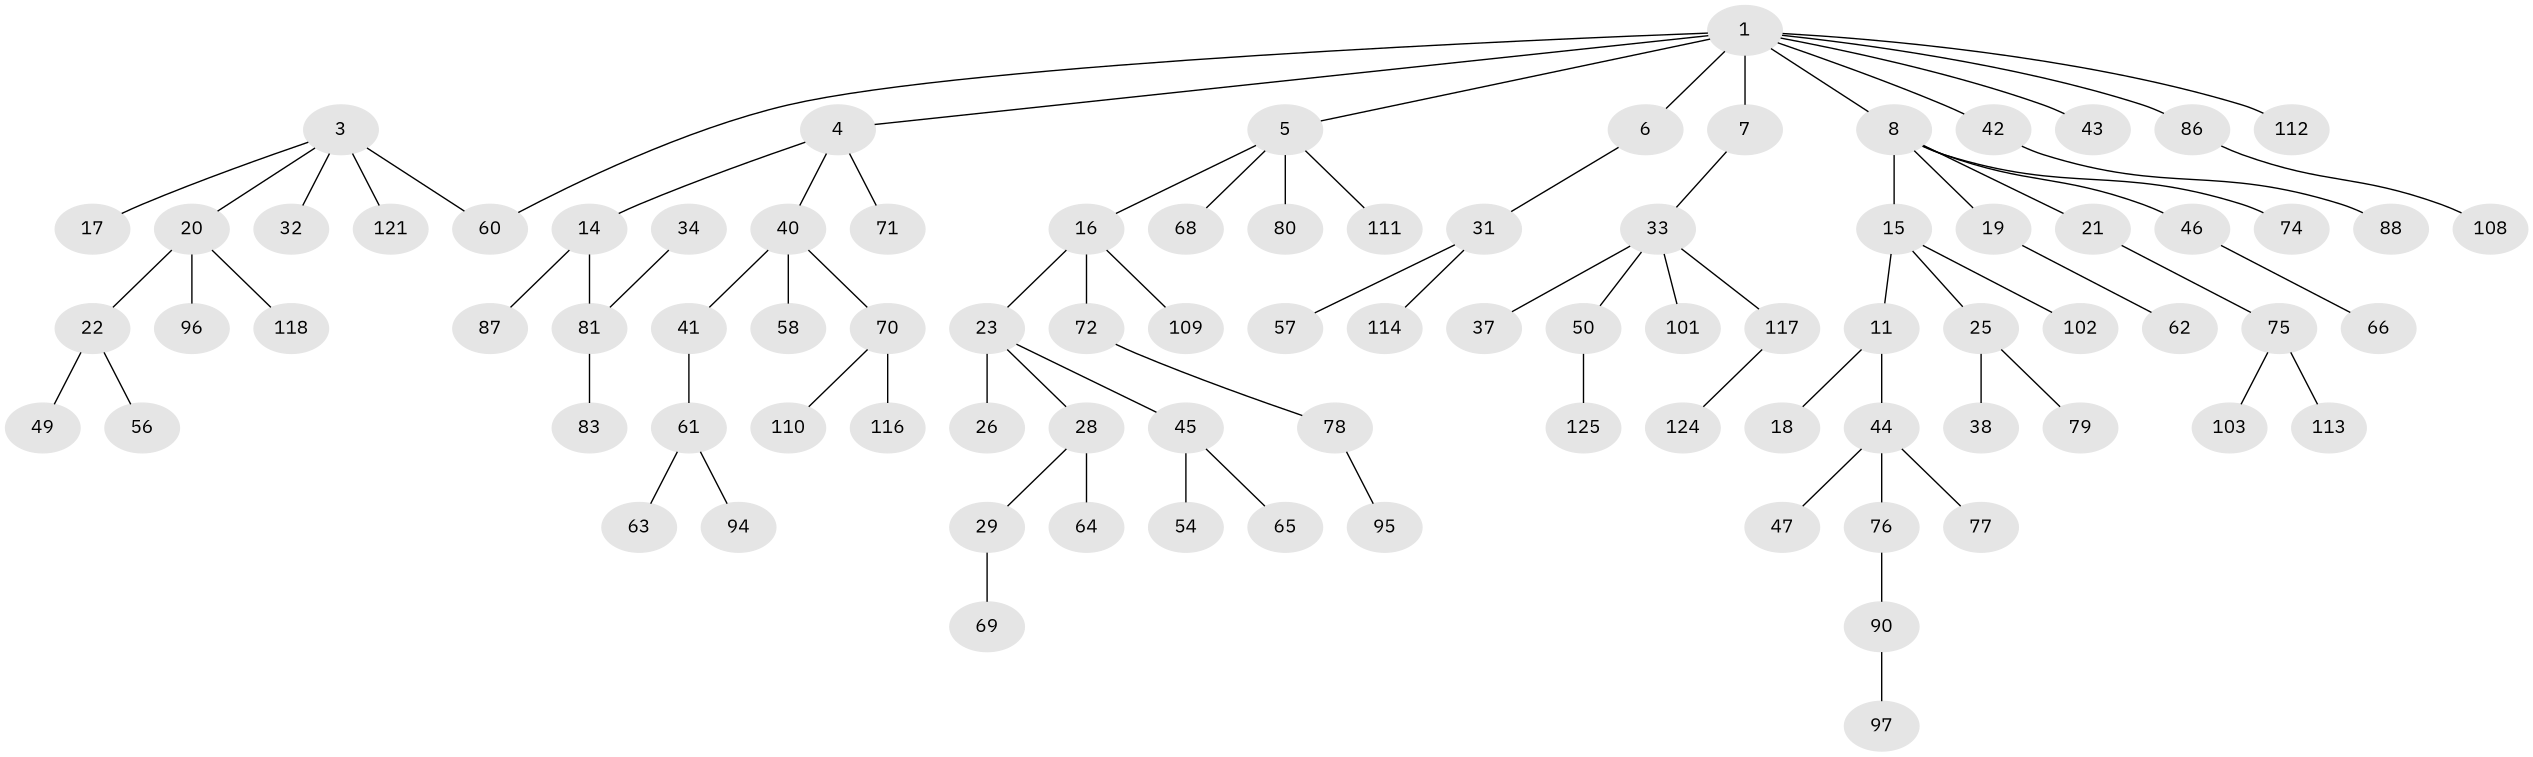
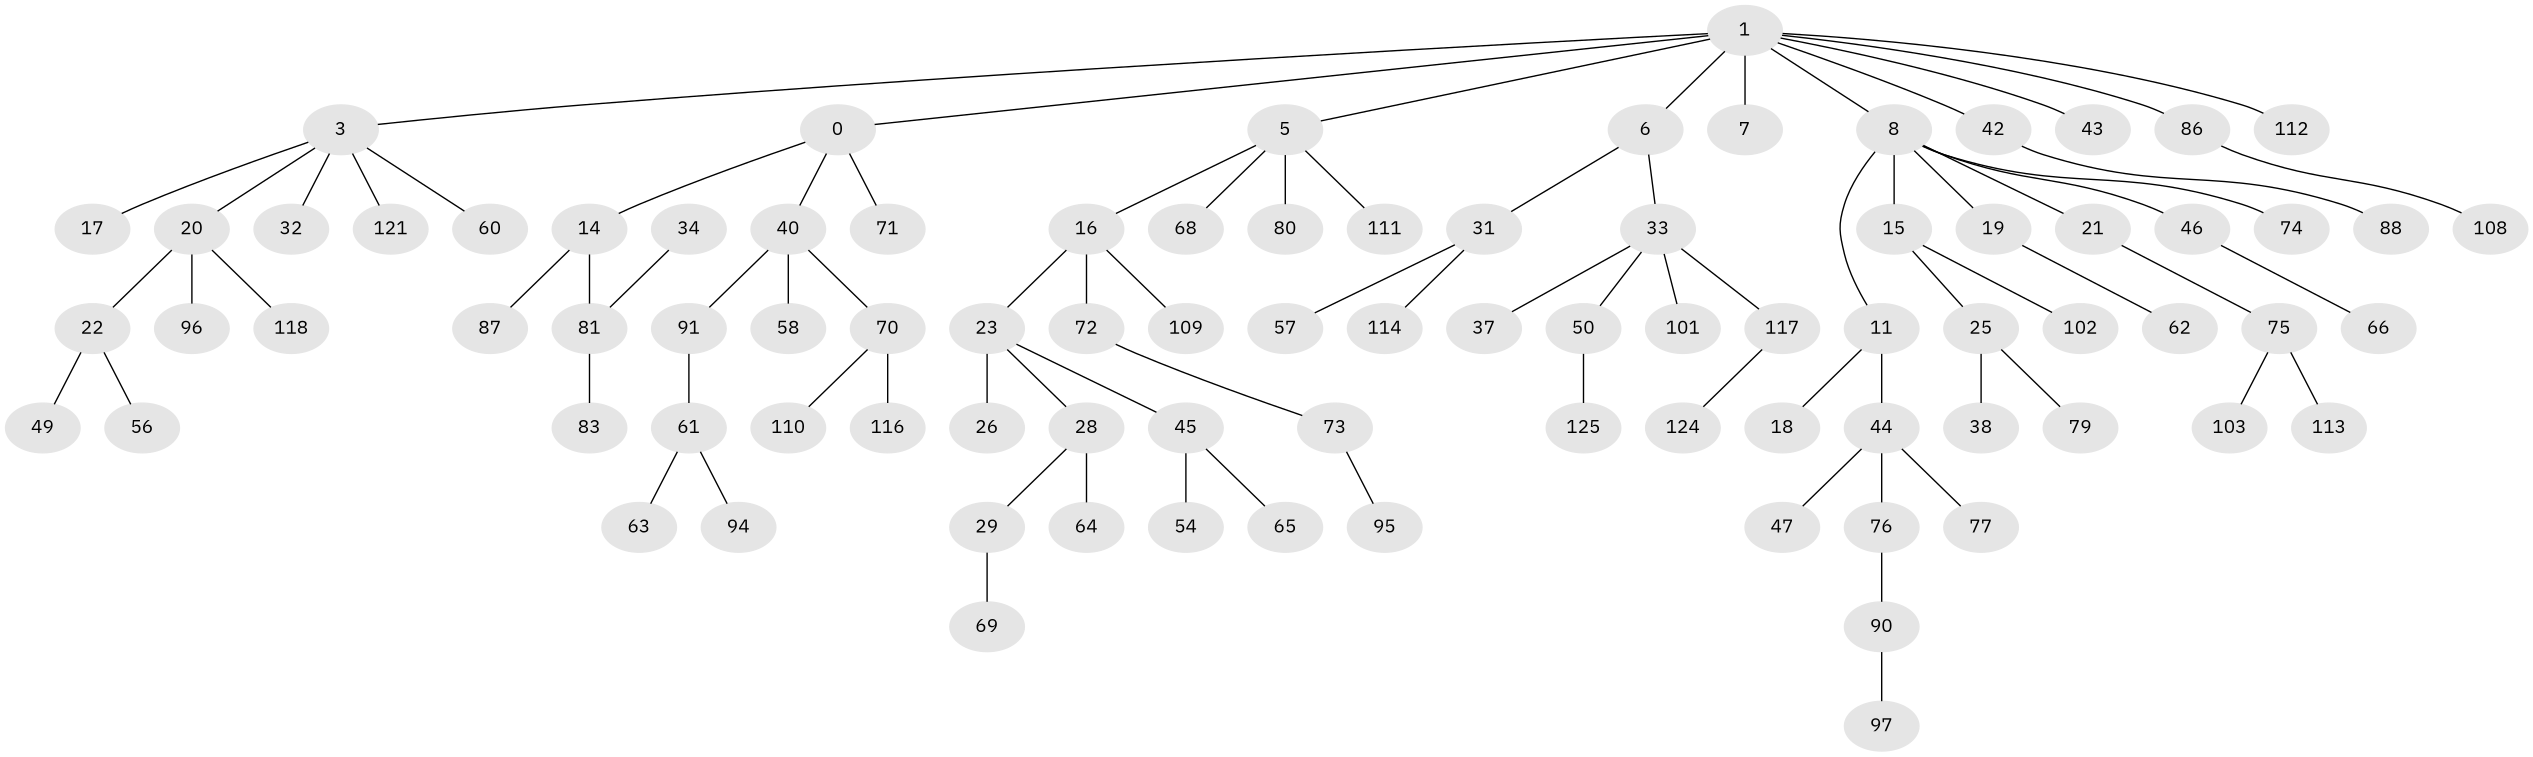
edge "1" -- "60": now "1" -- "3"
node "4": label "4" -> "0"
edge "7" -- "33": now "6" -- "33"
edge "15" -- "11": now "8" -- "11"
node "41": label "41" -> "91"
node "78": label "78" -> "73"
